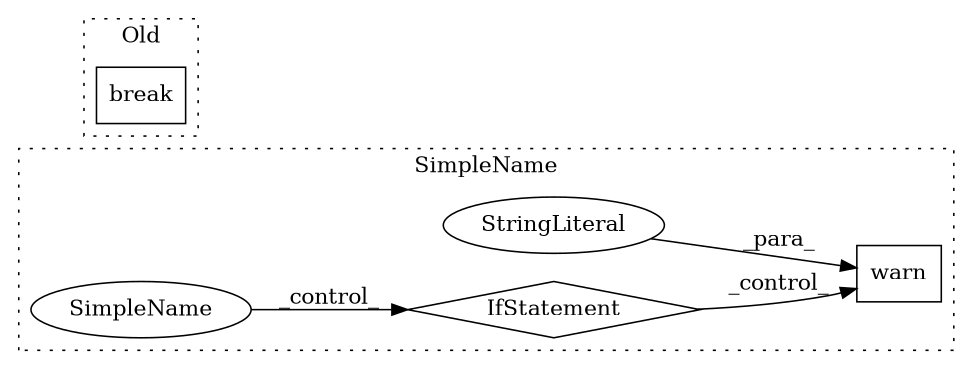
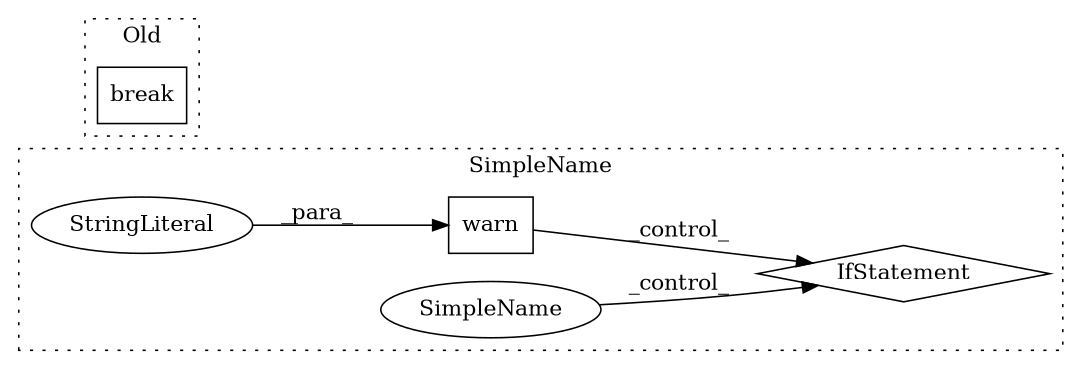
edge "IfStatement" -> "warn": reversed
